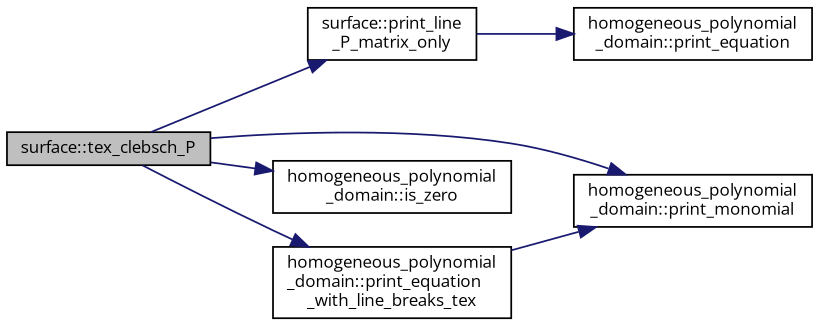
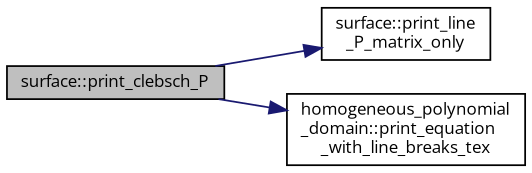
node "homogeneous_polynomial _domain::print_equation": removed
node "surface::tex_clebsch_P": label "surface::tex_clebsch_P" -> "surface::print_clebsch_P"
node "homogeneous_polynomial _domain::is_zero": removed
node "homogeneous_polynomial _domain::print_monomial": removed
